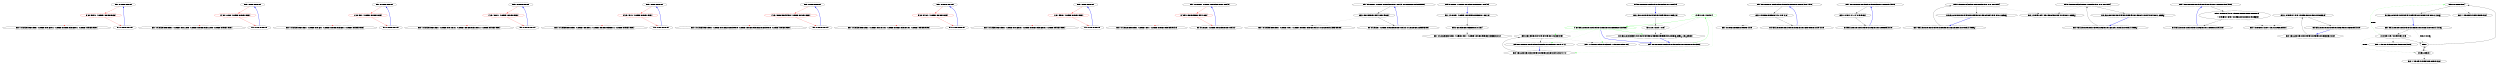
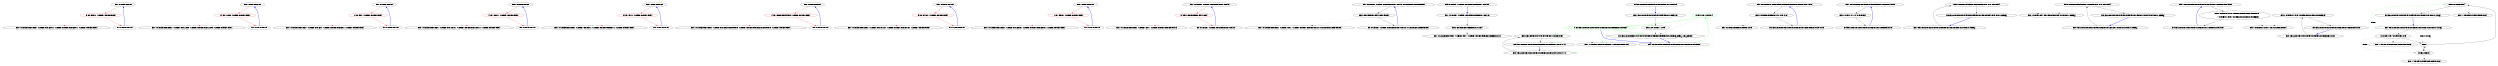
node "return new string(' ', value);": label "return new string(' ', value);" -> "return new builder(' ', value);"
